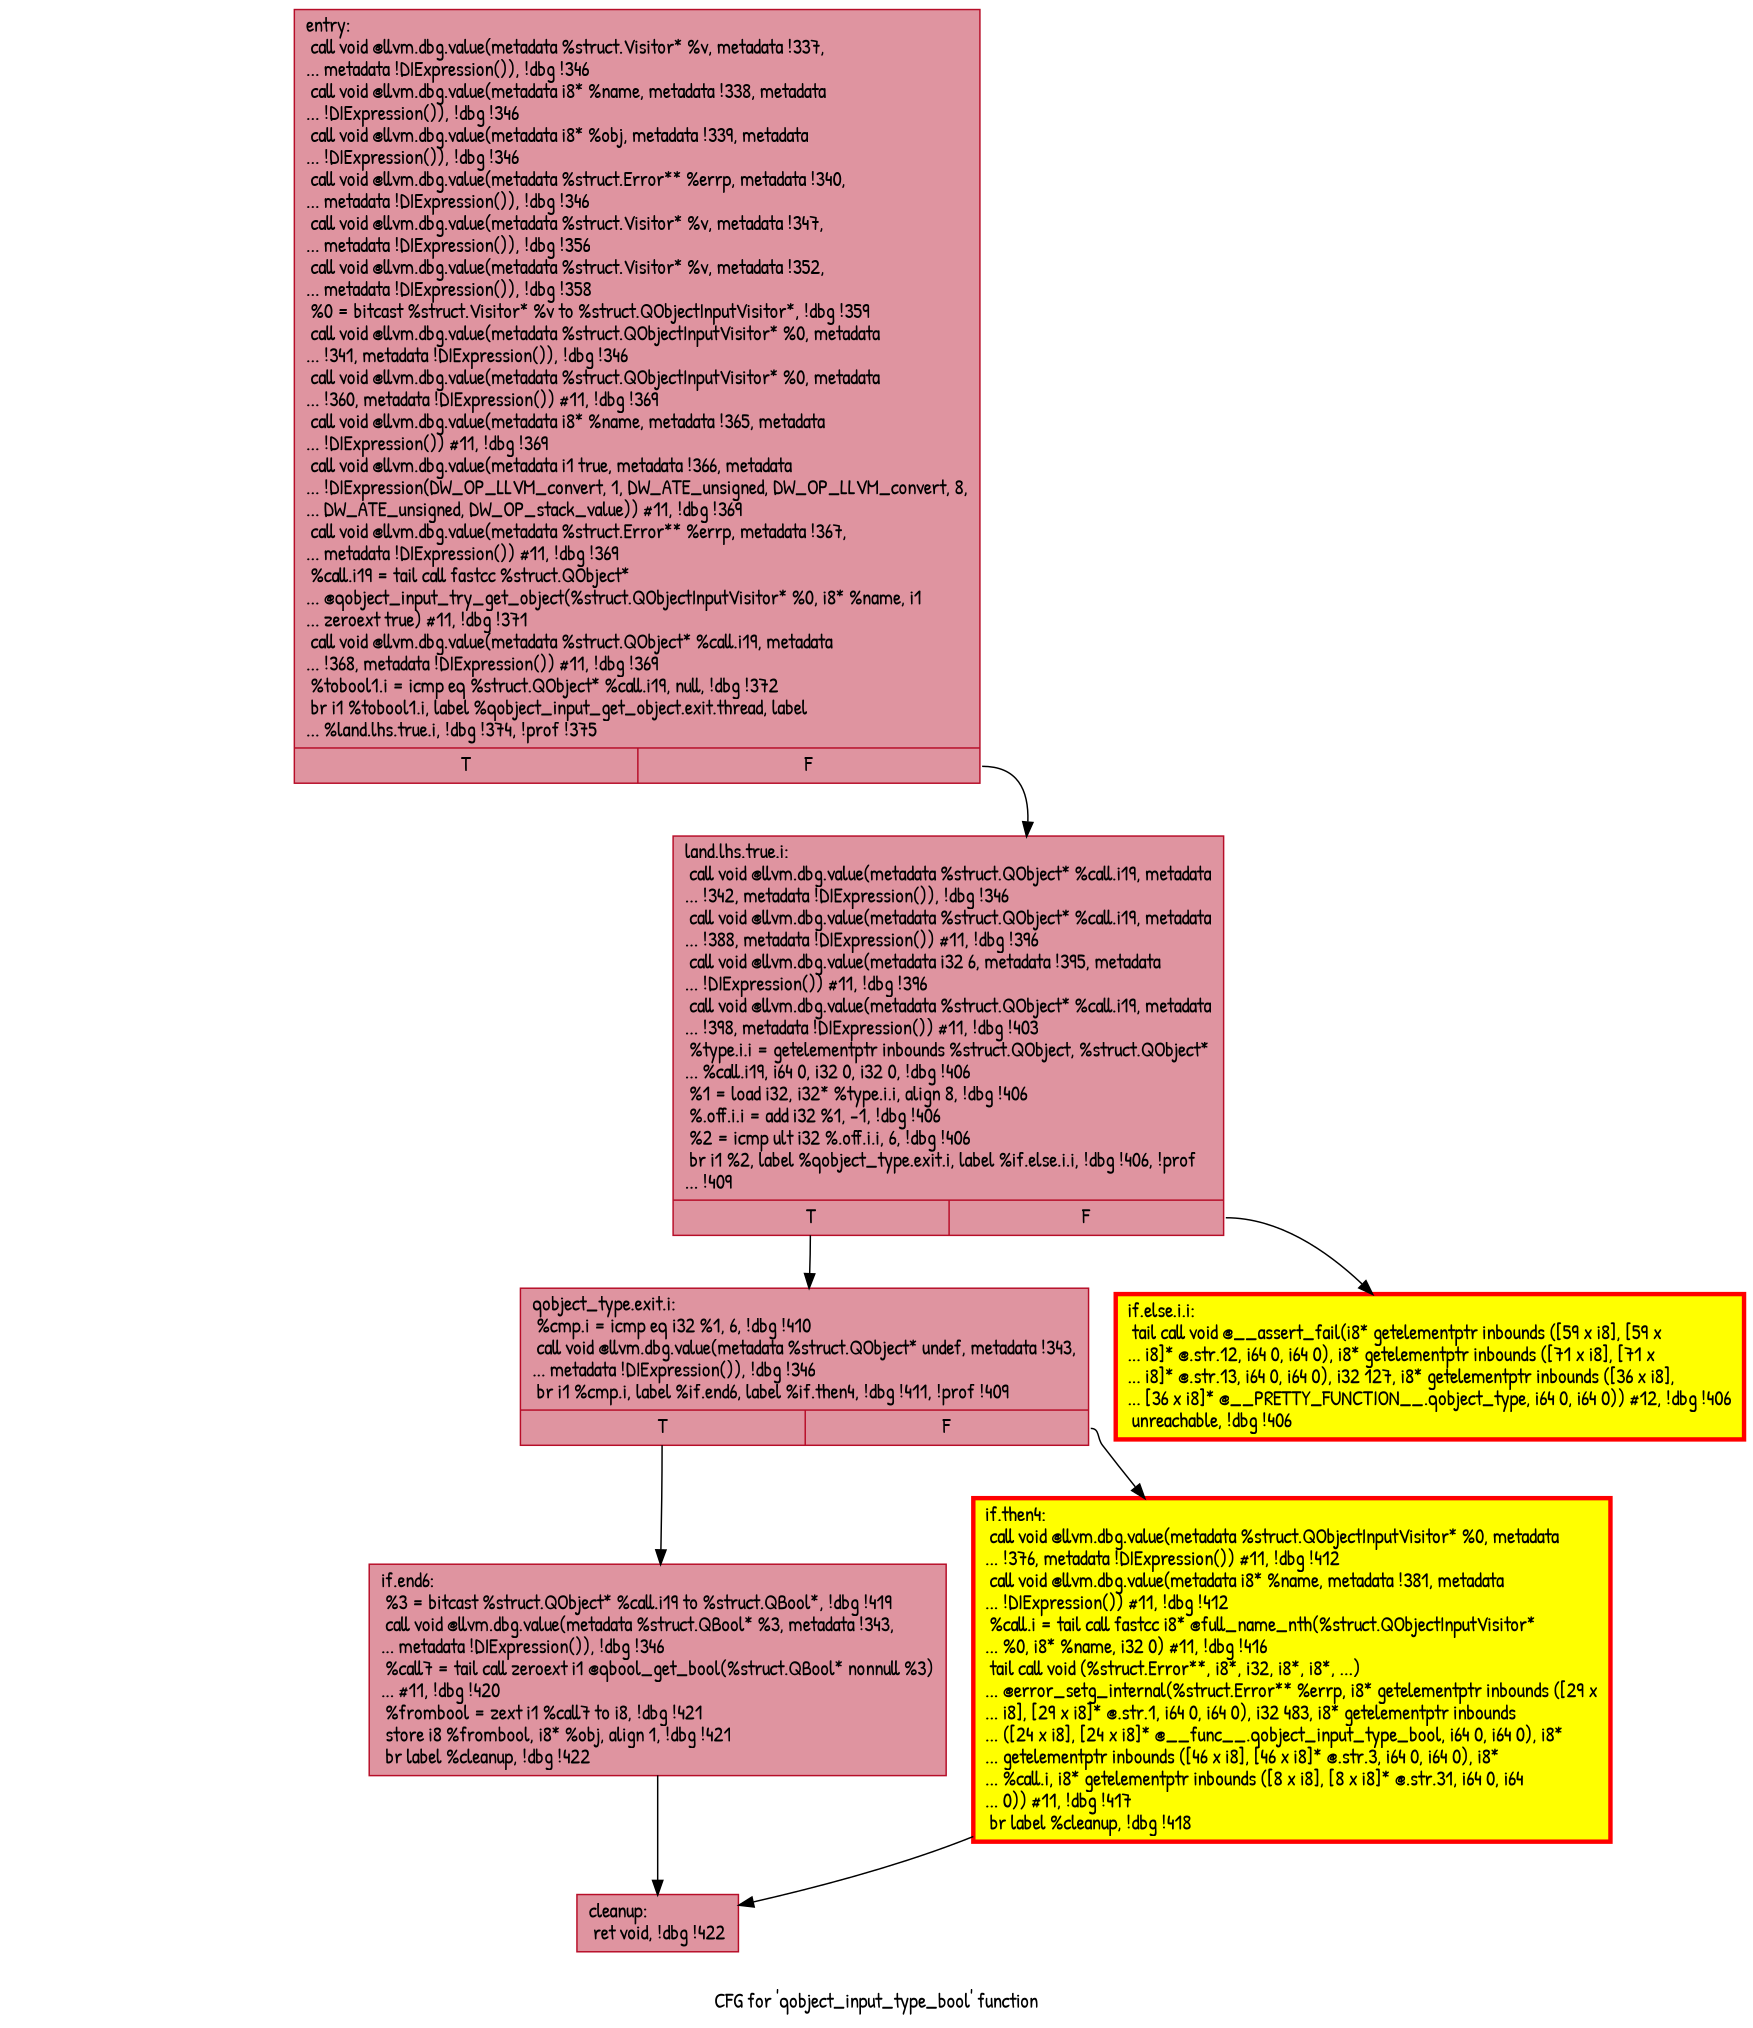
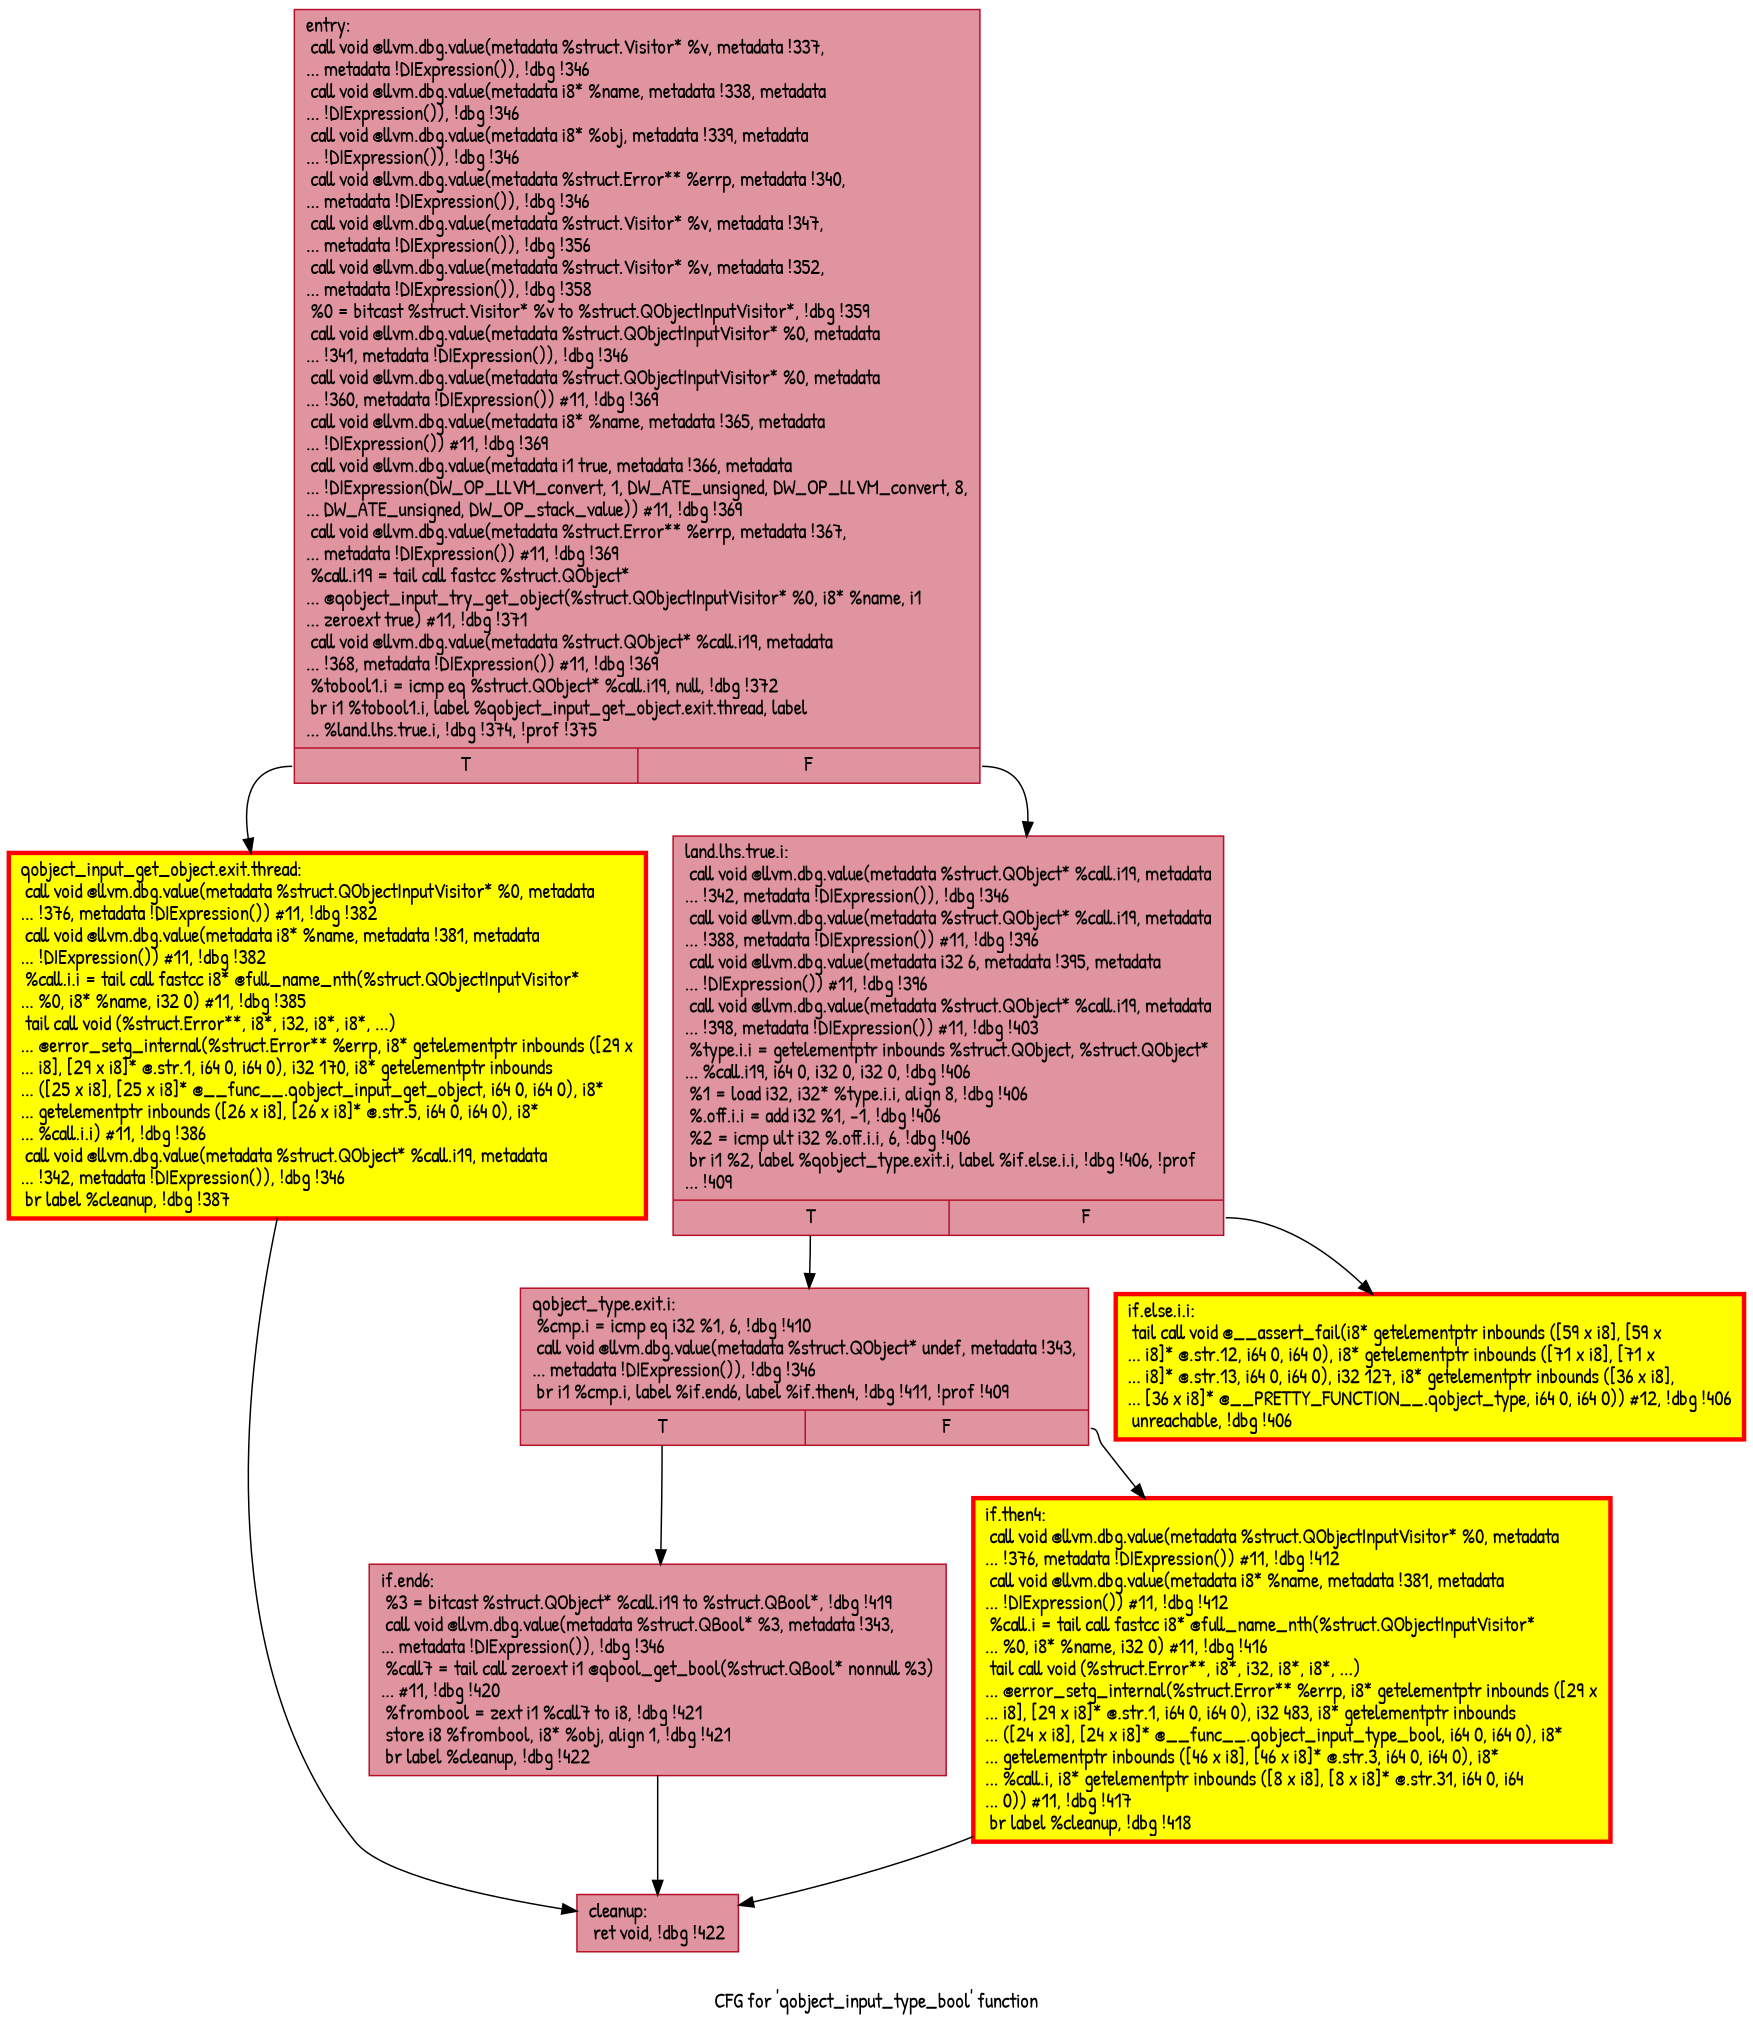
node "qobject_input_get_object.exit.thread:": added
